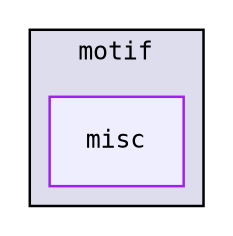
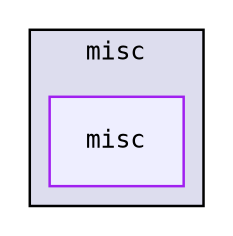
cluster "motif": label "motif" -> "misc"
